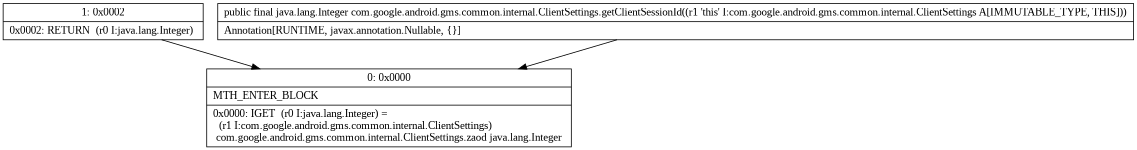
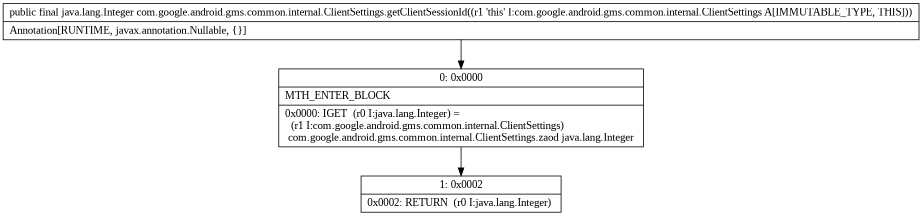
edge "1: 0x0002" -> "0: 0x0000": reversed
